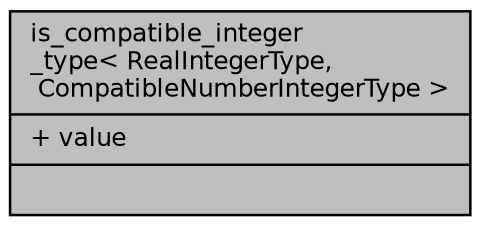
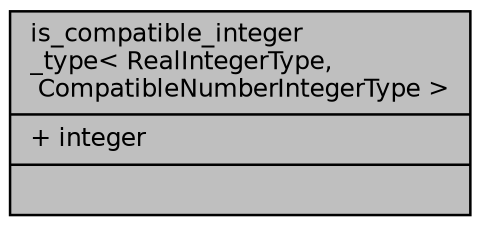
node "is_compatible_integer": text "+ value" -> "+ integer"
